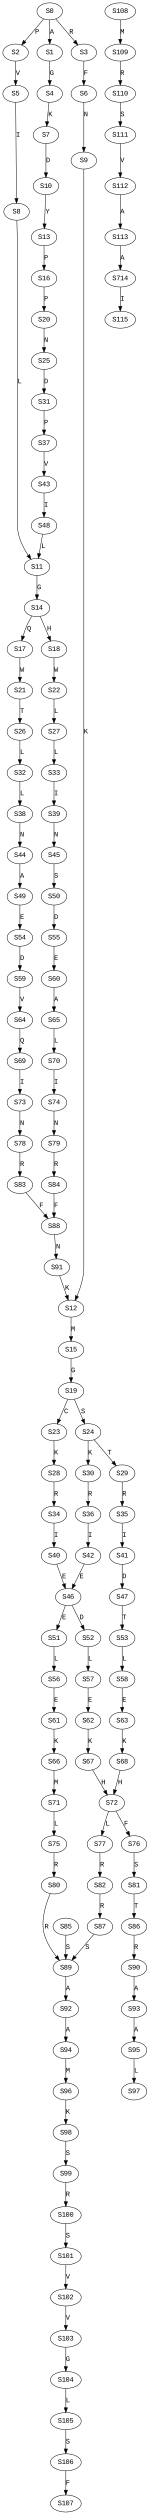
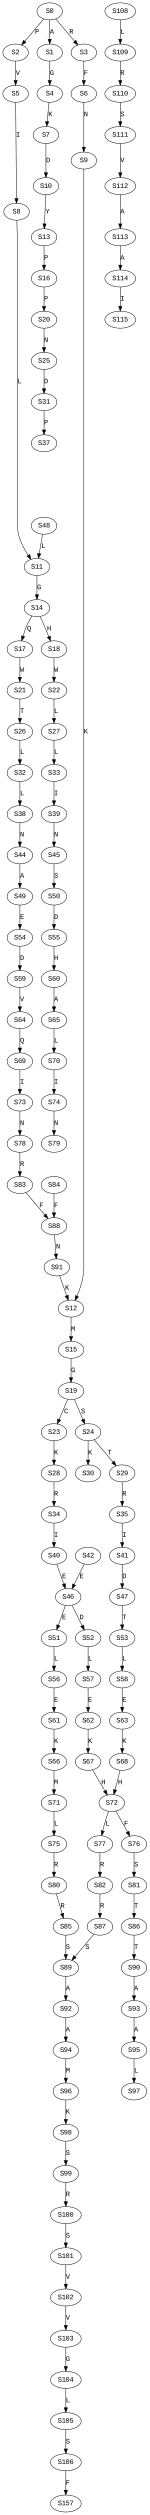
edge "S108" -> "S109": label "M" -> "L"
node "S714": label "S714" -> "S114"
node "S43": removed
edge "S55" -> "S60": label "E" -> "H"
edge "S79" -> "S84": removed, label "R"
node "S36": removed
edge "S80" -> "S89": now "S80" -> "S85"
edge "S86" -> "S90": label "R" -> "T"
node "S107": label "S107" -> "S157"
